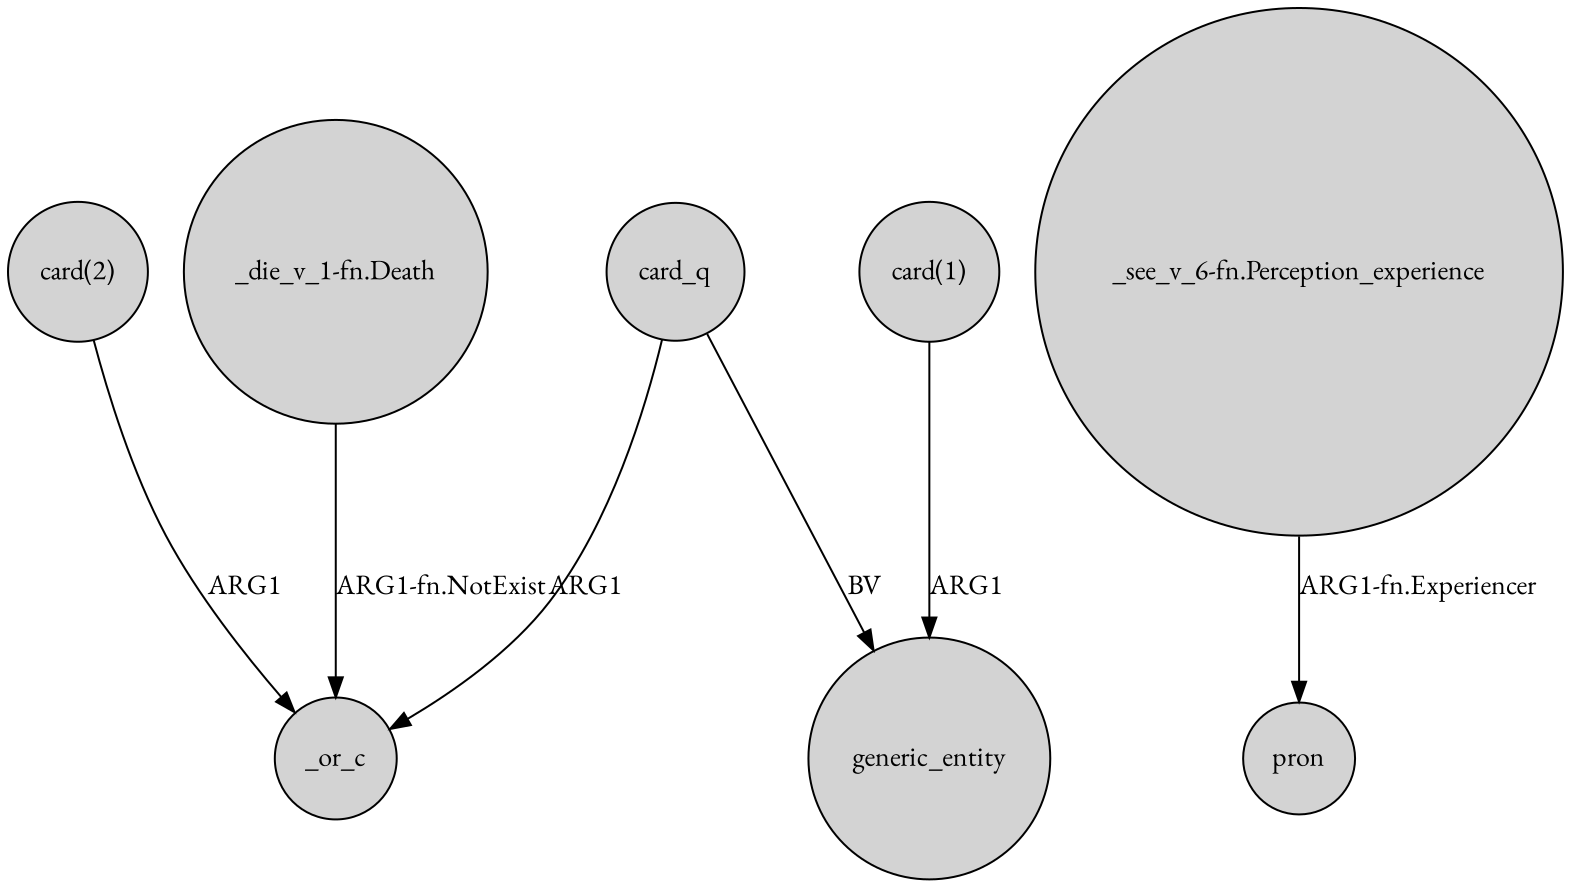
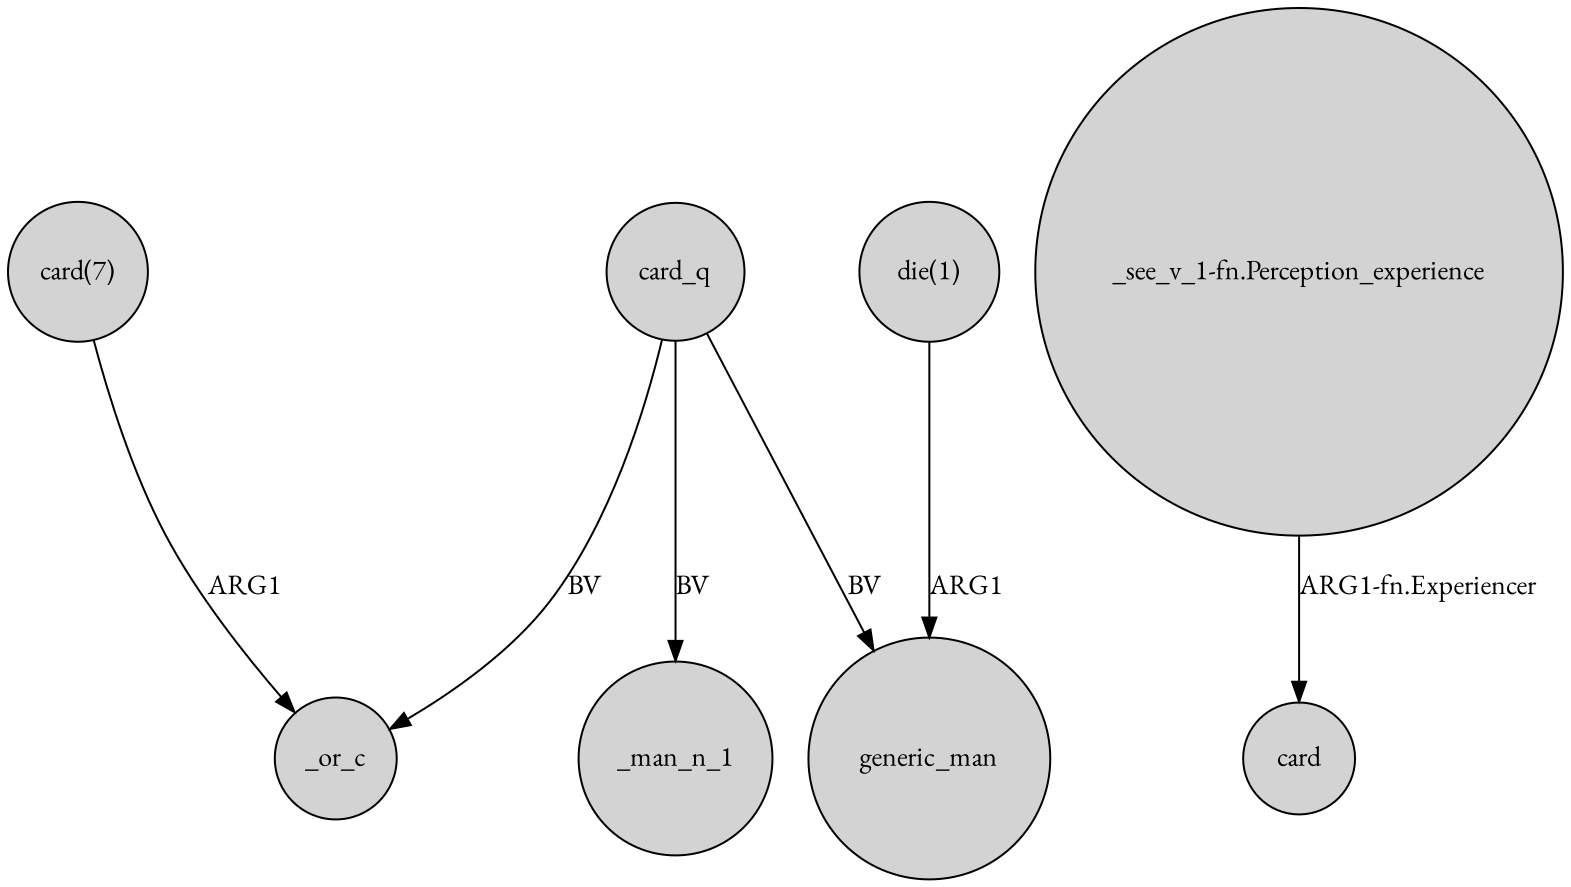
node "card(2)": label "card(2)" -> "card(7)"
node "_die_v_1-fn.Death": removed
node "card(1)": label "card(1)" -> "die(1)"
node "_see_v_6-fn.Perception_experience": label "_see_v_6-fn.Perception_experience" -> "_see_v_1-fn.Perception_experience"
edge "card_q" -> "_or_c": label "ARG1" -> "BV"
node "_man_n_1": added
node "generic_entity": label "generic_entity" -> "generic_man"
node "pron": label "pron" -> "card"
